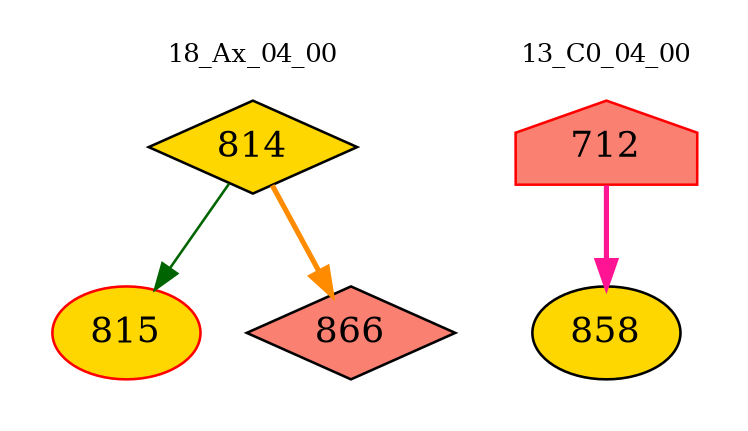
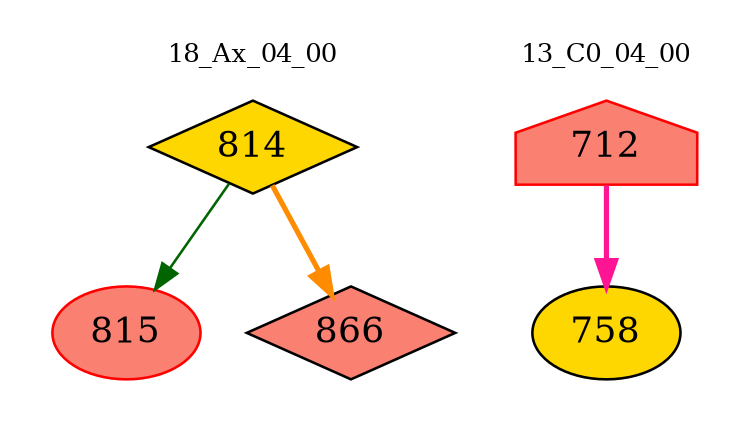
node "815": fillcolor gold -> salmon
node "858": label "858" -> "758"
